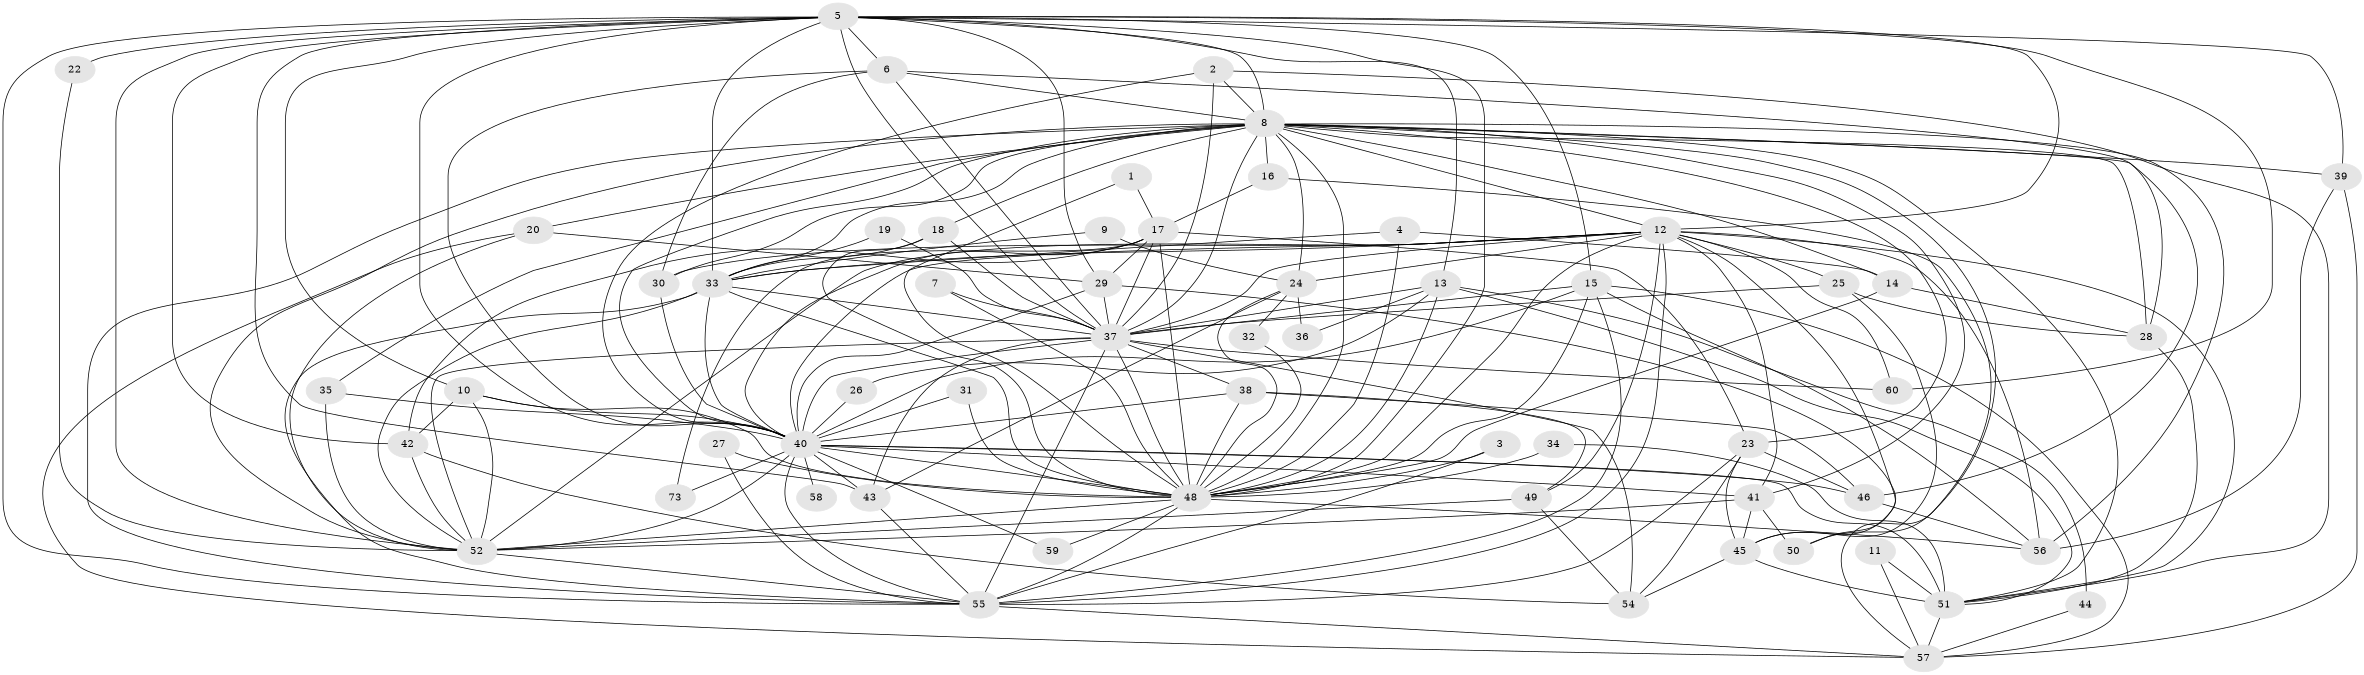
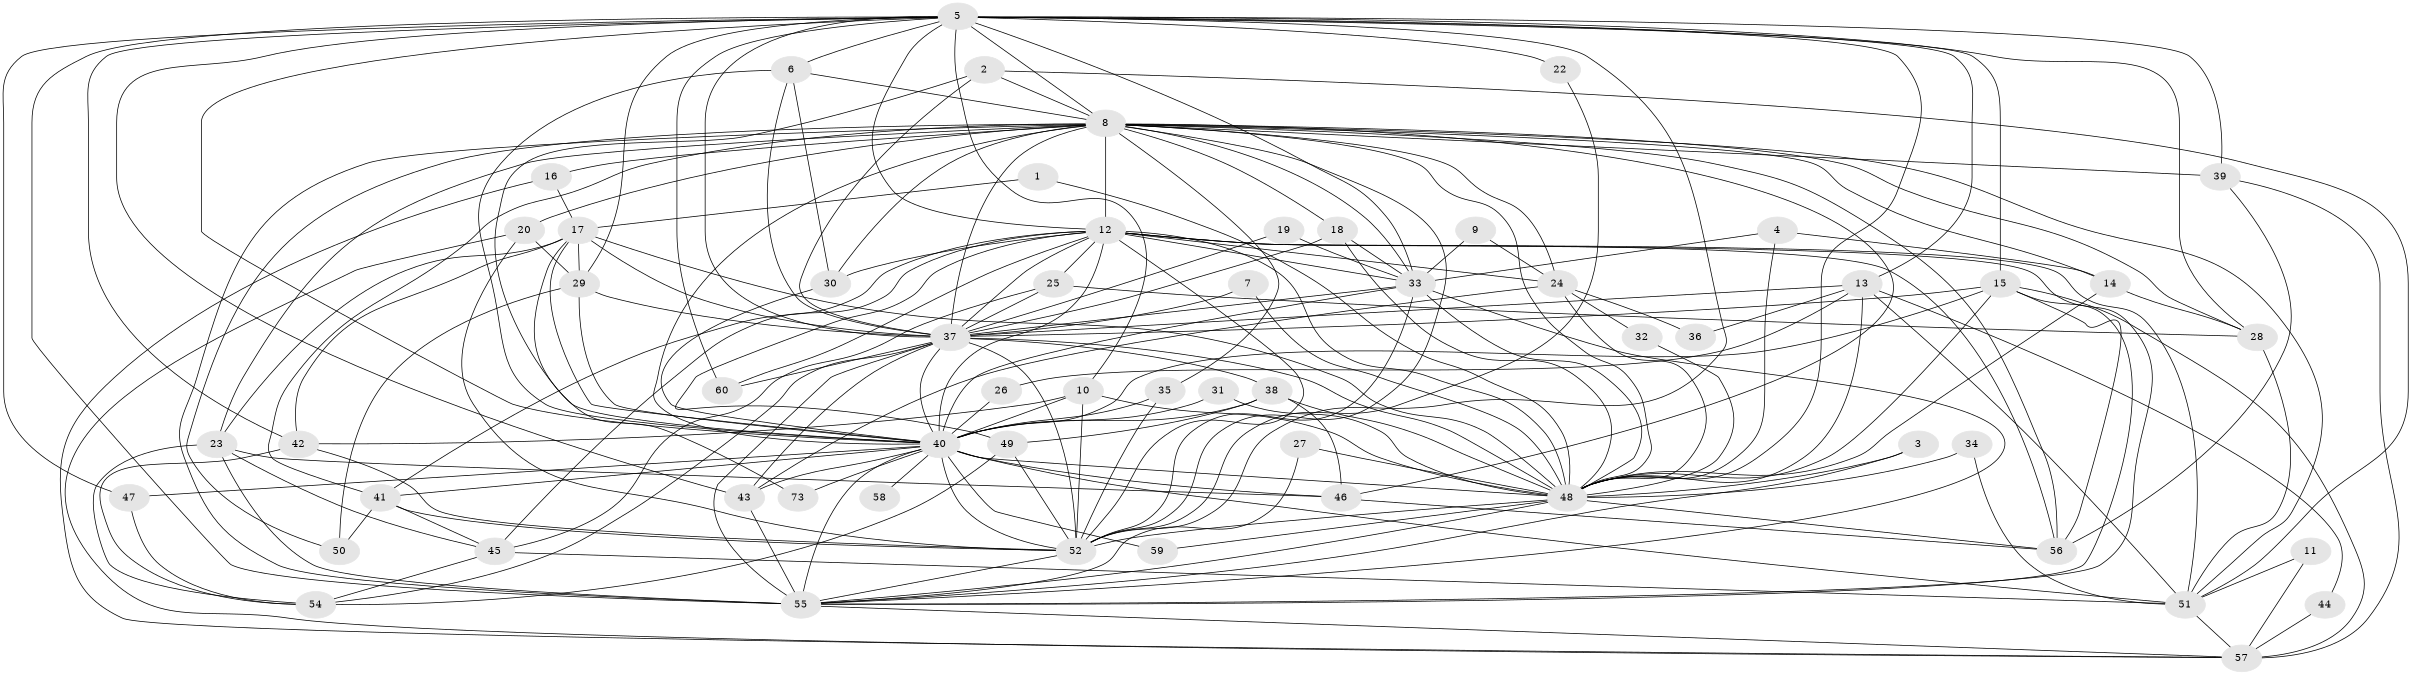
edge "6" -- "28": now "5" -- "28"
node "47": added
